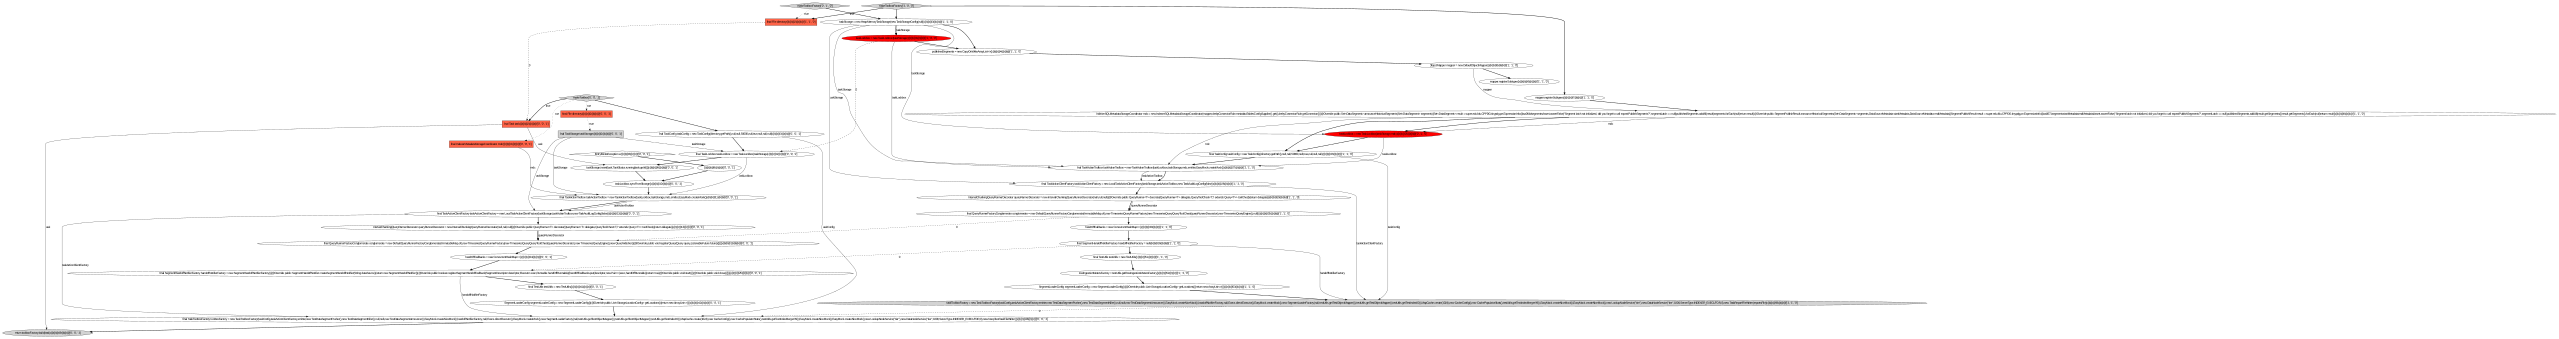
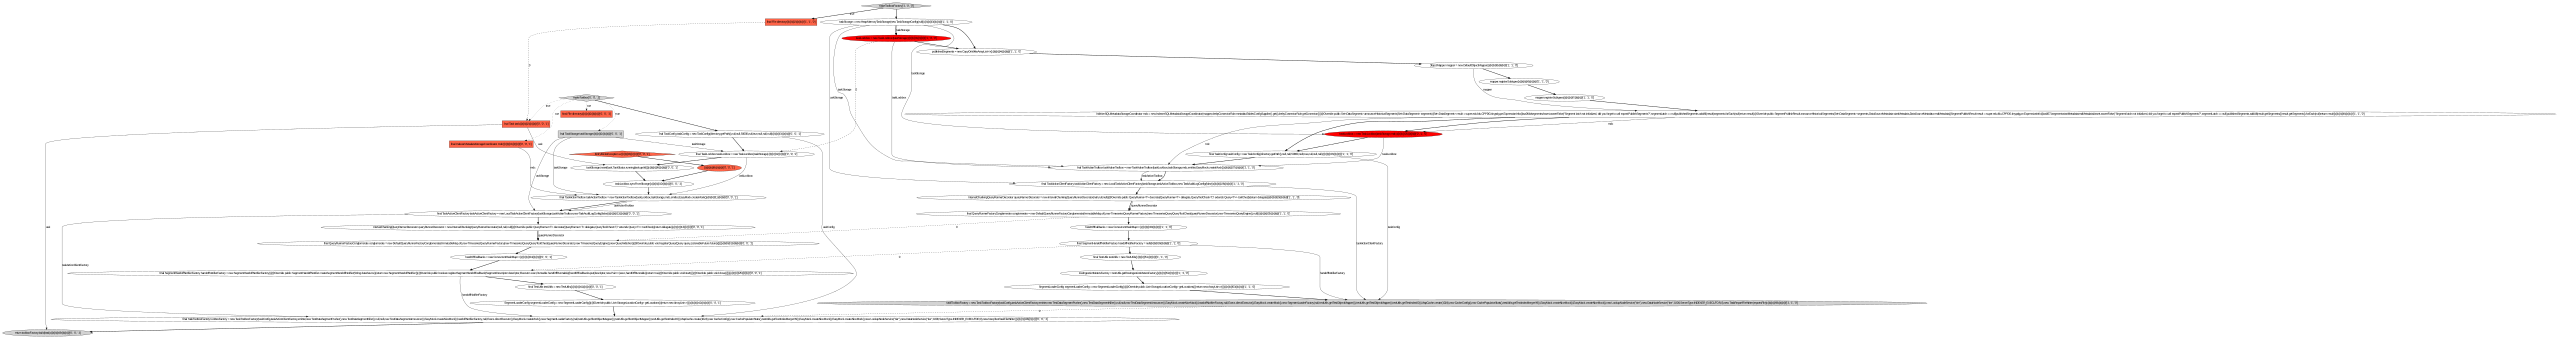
node "makeToolboxFactory['0', '1', '0']": removed
edge "makeToolboxFactory['1', '0', '0']" -> "mapper.registerSubtypes()@@@7@@@['1', '1', '0']": now "mapper.registerSubtypes()@@@6@@@['1', '1', '0']" -> "mapper.registerSubtypes()@@@7@@@['1', '1', '0']"
edge "makeToolbox['0', '0', '1']" -> "final Task task@@@2@@@['0', '0', '1']": style bold -> dotted
edge "final File directory@@@2@@@['0', '0', '1']" -> "final TaskStorage taskStorage@@@2@@@['0', '0', '1']": now "makeToolbox['0', '0', '1']" -> "final TaskStorage taskStorage@@@2@@@['0', '0', '1']"
node "EntryExistsException e@@@8@@@['0', '0', '1']": fillcolor white -> tomato
node "{}@@@8@@@['0', '0', '1']": fillcolor white -> tomato
